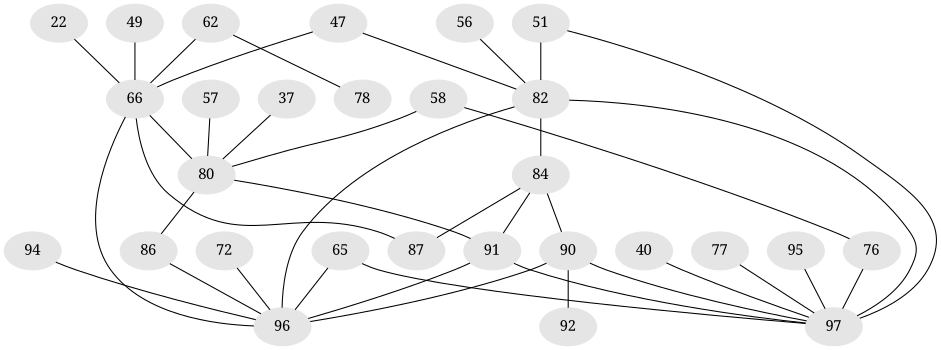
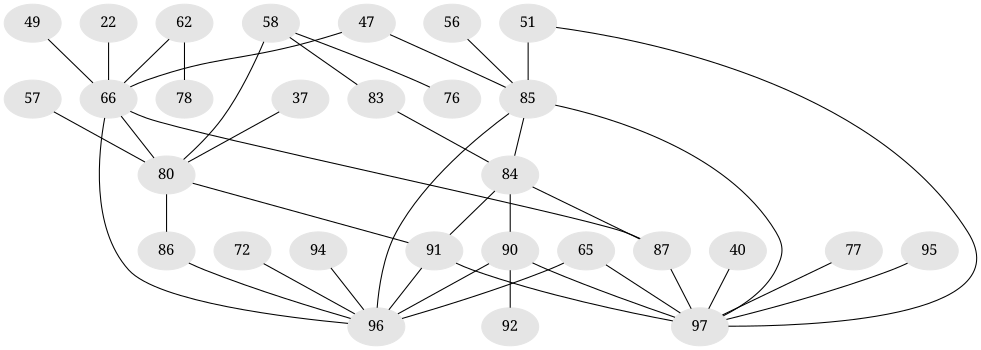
node "83": added
node "82": label "82" -> "85"
edge "76" -- "97": now "87" -- "97"
